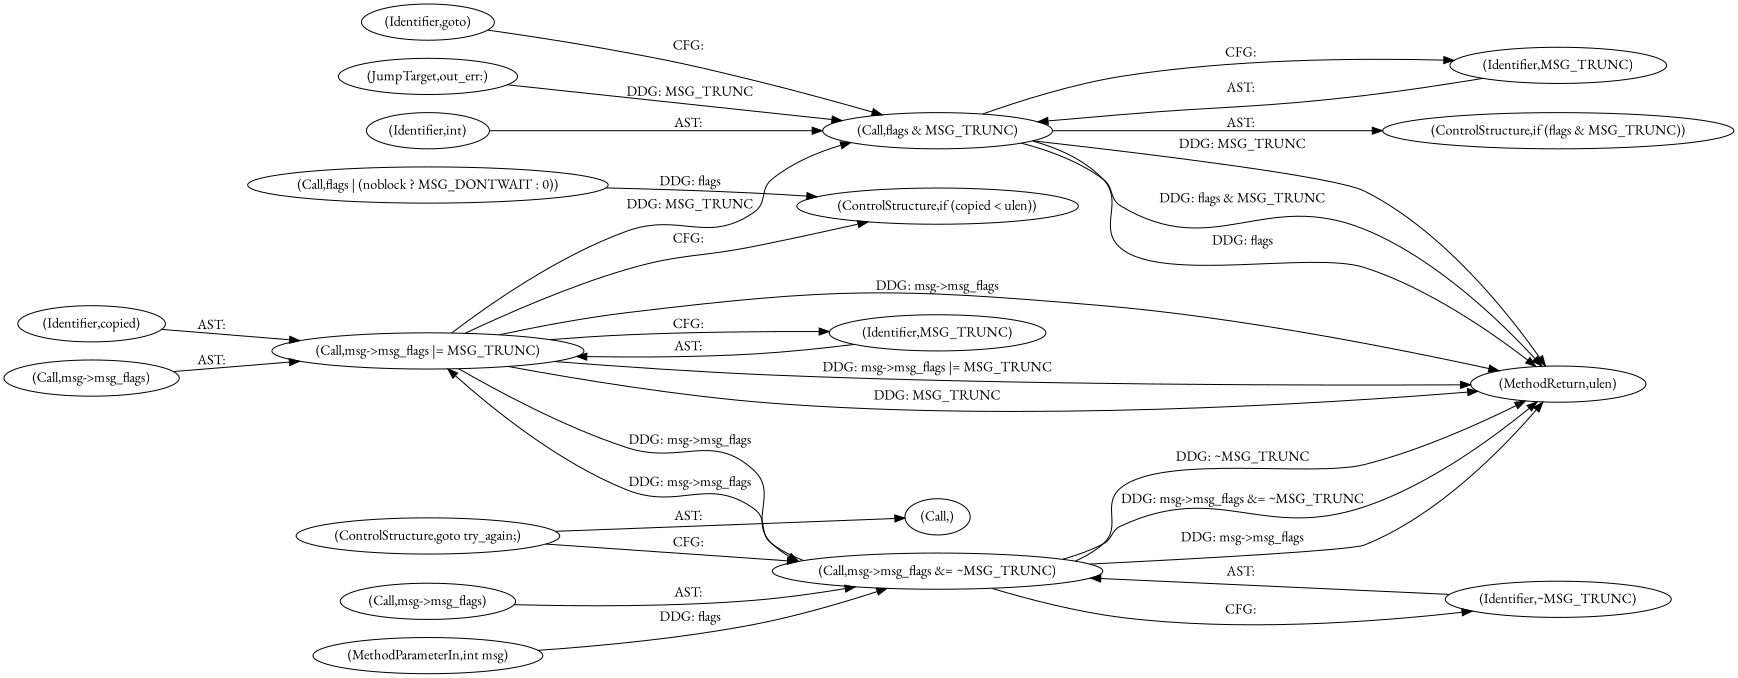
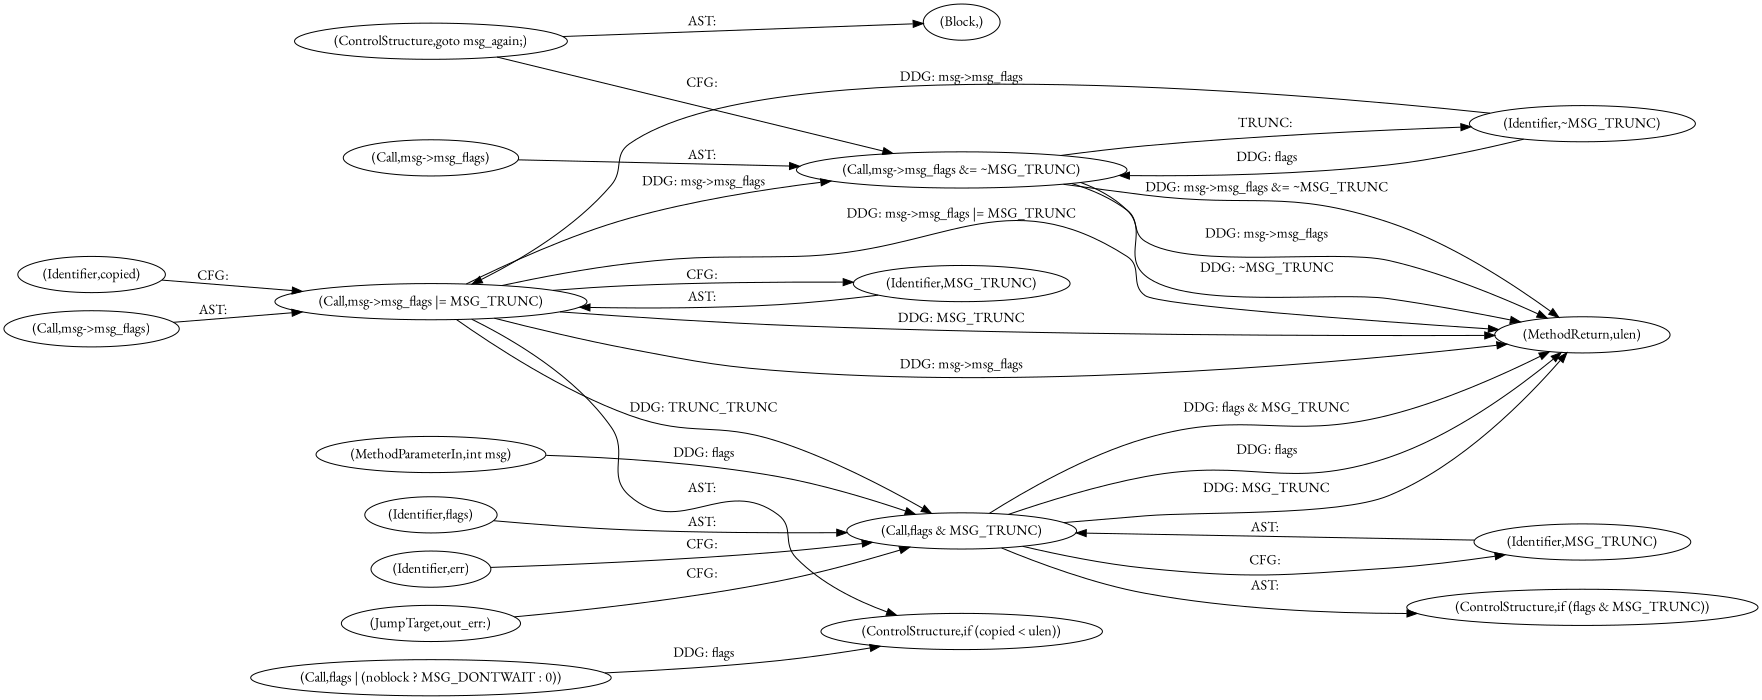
node "(Identifier,goto)": label "(Identifier,goto)" -> "(Identifier,err)"
edge "(JumpTarget,out_err:)" -> "(Call,flags & MSG_TRUNC)": label "DDG: MSG_TRUNC" -> "CFG: "
node "(Identifier,int)": label "(Identifier,int)" -> "(Identifier,flags)"
edge "(Call,msg->msg_flags |= MSG_TRUNC)" -> "(Call,flags & MSG_TRUNC)": label "DDG: MSG_TRUNC" -> "DDG: TRUNC_TRUNC"
edge "(Call,msg->msg_flags |= MSG_TRUNC)" -> "(ControlStructure,if (copied < ulen))": label "CFG: " -> "AST: "
edge "(Identifier,copied)" -> "(Call,msg->msg_flags |= MSG_TRUNC)": label "AST: " -> "CFG: "
edge "(Call,msg->msg_flags &= ~MSG_TRUNC)" -> "(Call,msg->msg_flags |= MSG_TRUNC)": now "(Identifier,~MSG_TRUNC)" -> "(Call,msg->msg_flags |= MSG_TRUNC)"
node "(Call,)": label "(Call,)" -> "(Block,)"
node "(ControlStructure,goto try_again;)": label "(ControlStructure,goto try_again;)" -> "(ControlStructure,goto msg_again;)"
edge "(Identifier,~MSG_TRUNC)" -> "(Call,msg->msg_flags &= ~MSG_TRUNC)": label "AST: " -> "DDG: flags"
edge "(Call,msg->msg_flags &= ~MSG_TRUNC)" -> "(Identifier,~MSG_TRUNC)": label "CFG: " -> "TRUNC: "
edge "(MethodParameterIn,int msg)" -> "(Call,msg->msg_flags &= ~MSG_TRUNC)": now "(MethodParameterIn,int msg)" -> "(Call,flags & MSG_TRUNC)"
